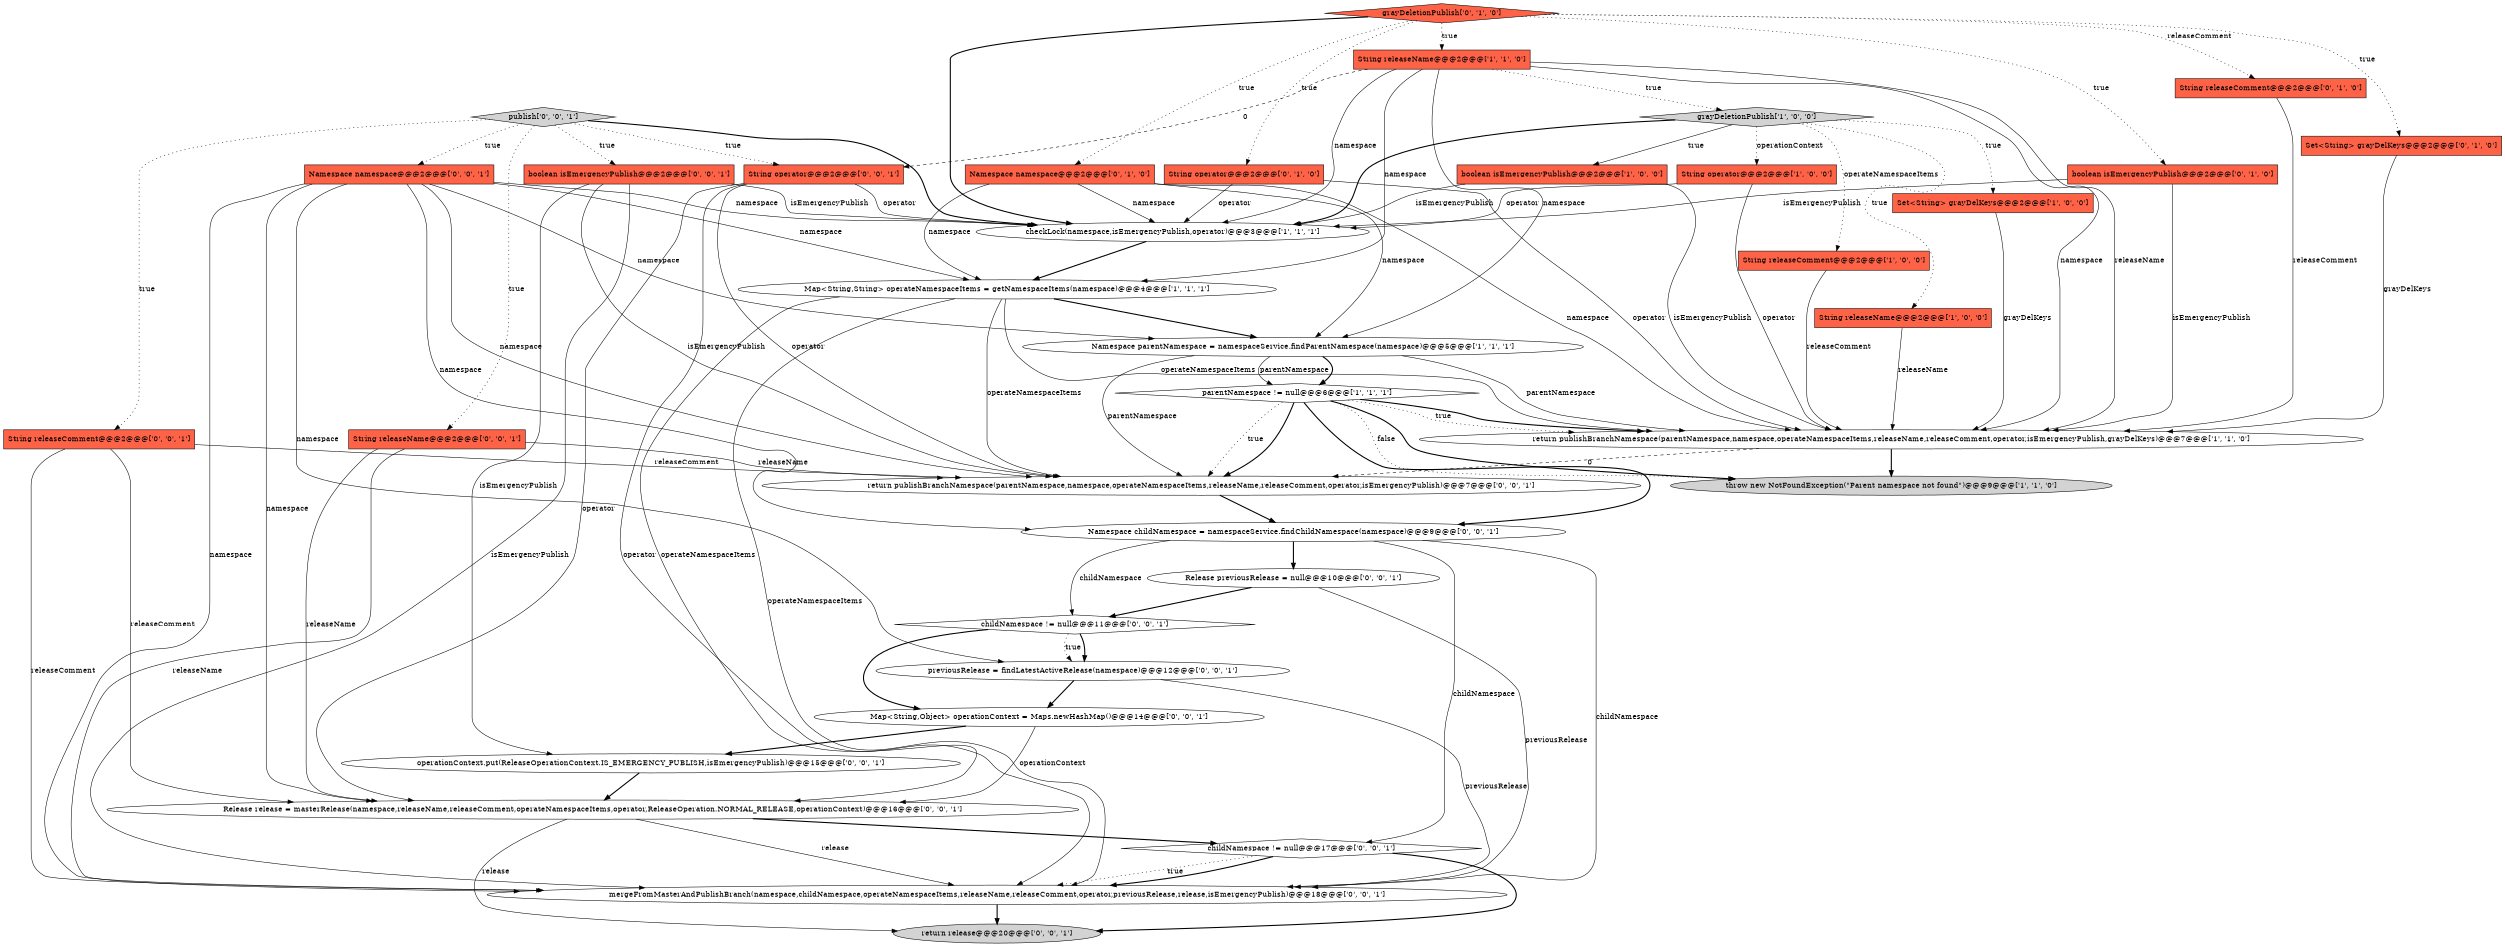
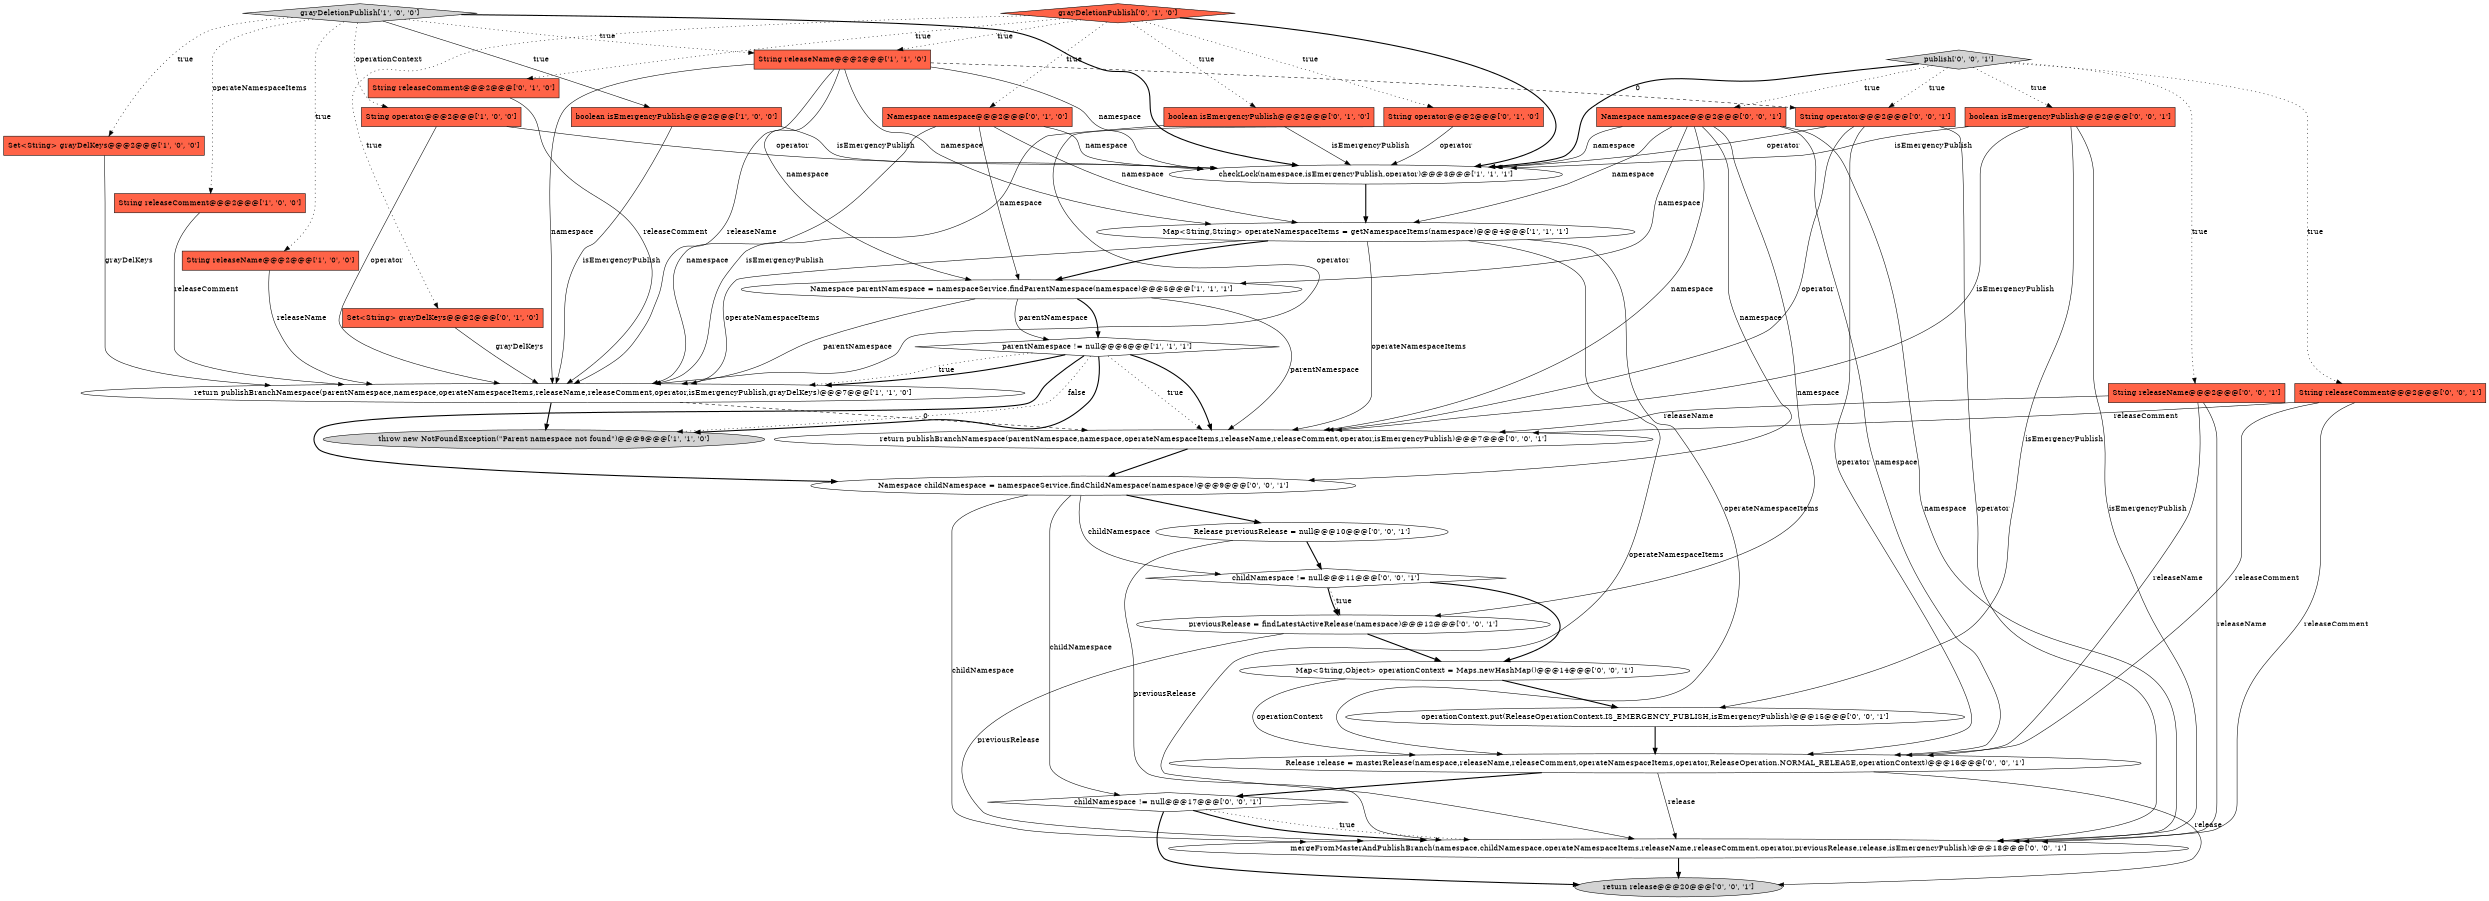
edge "grayDeletionPublish['0', '1', '0']" -> "String releaseComment@@@2@@@['0', '1', '0']": label "releaseComment" -> "true"
edge "String releaseName@@@2@@@['1', '1', '0']" -> "grayDeletionPublish['1', '0', '0']": reversed
